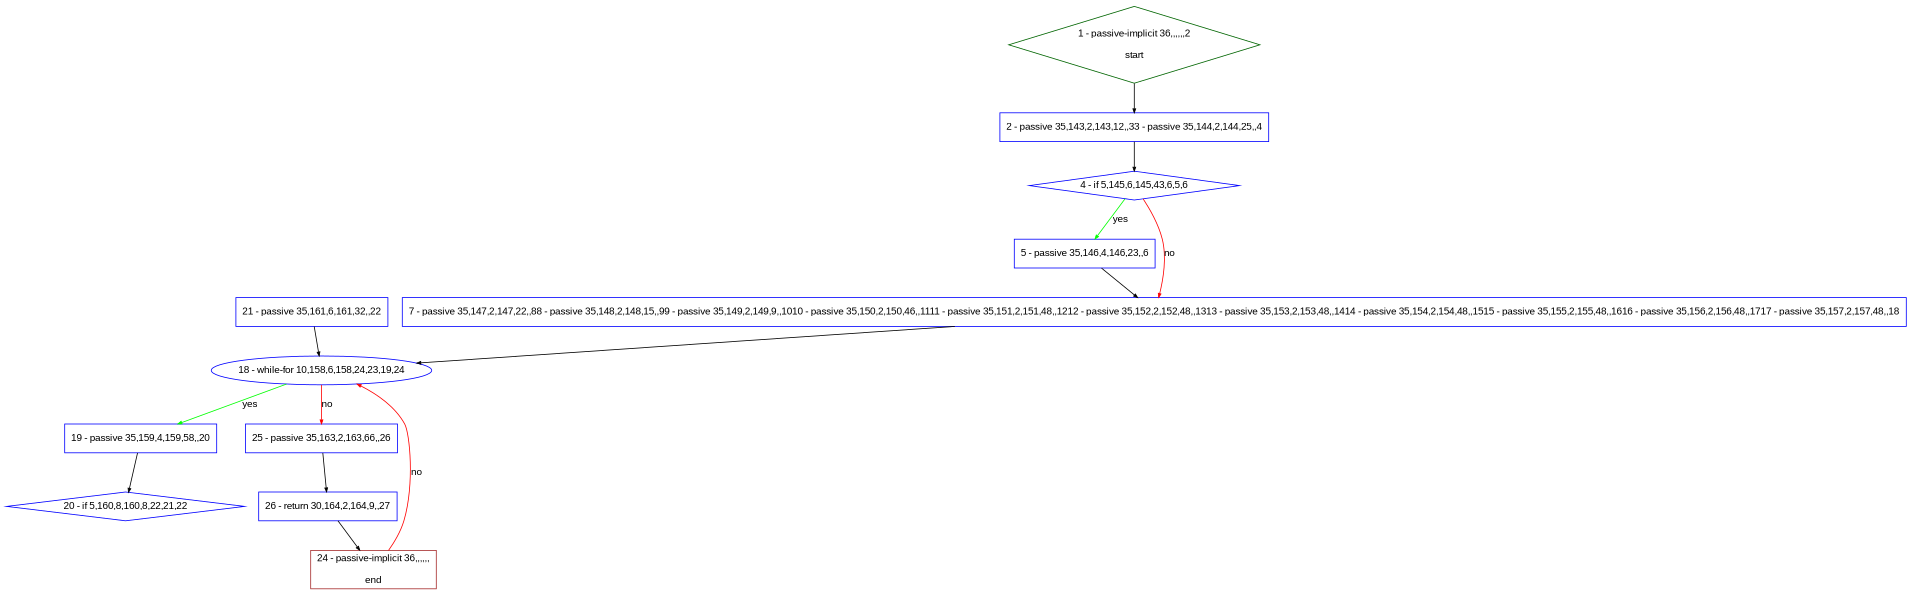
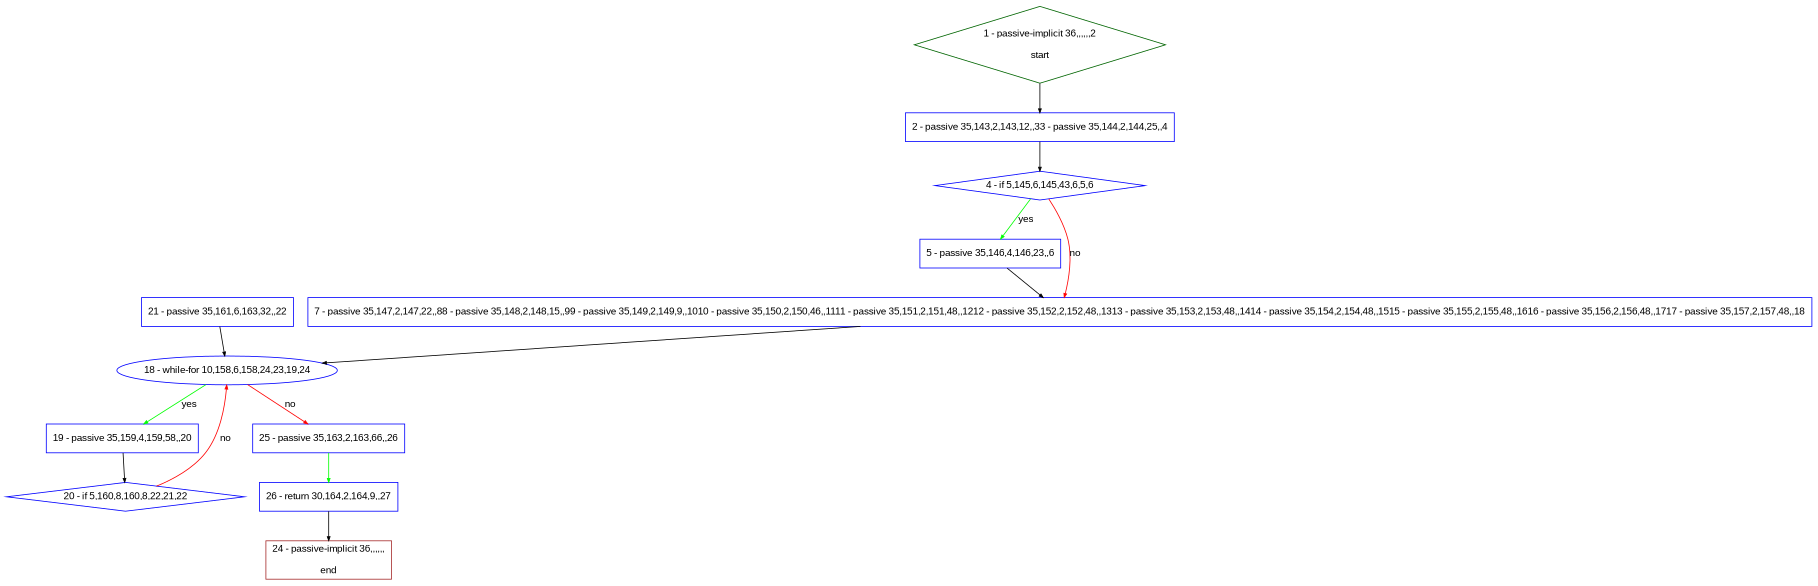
node "21 - passive 35,161,6,161,32,,22": label "21 - passive 35,161,6,161,32,,22" -> "21 - passive 35,161,6,163,32,,22"
edge "24 - passive-implicit 36,,,,,, end" -> "18 - while-for 10,158,6,158,24,23,19,24": now "20 - if 5,160,8,160,8,22,21,22" -> "18 - while-for 10,158,6,158,24,23,19,24"
edge "25 - passive 35,163,2,163,66,,26" -> "26 - return 30,164,2,164,9,,27": color #000000 -> #00ff00
